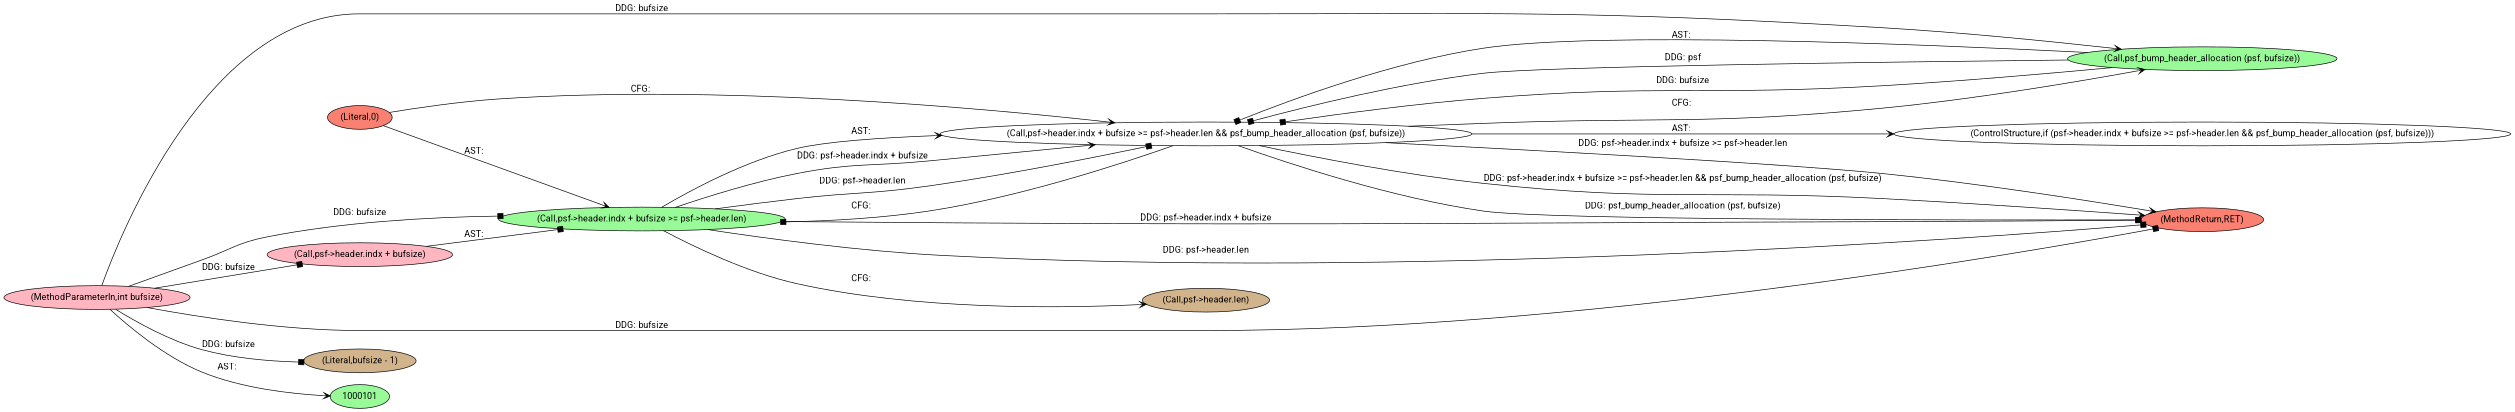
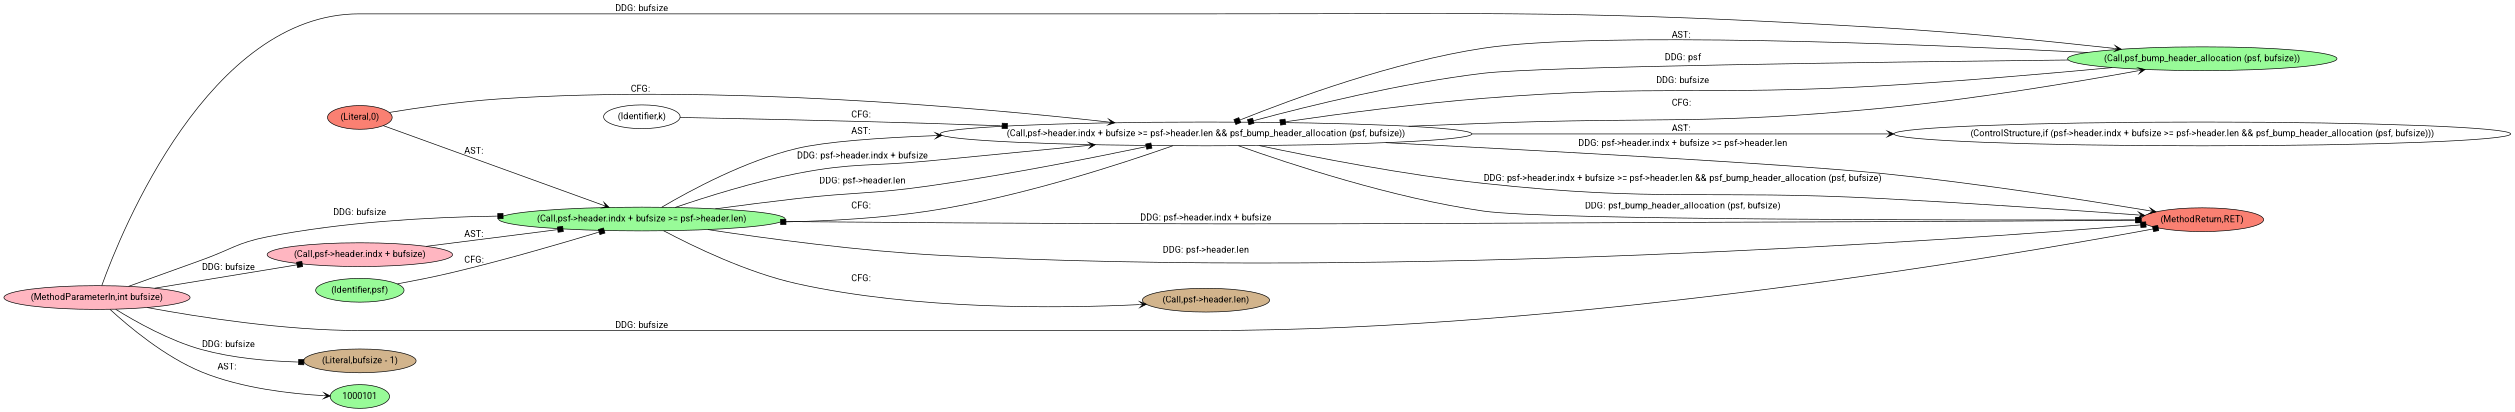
node "(Identifier,k)": added
node "(Identifier,psf)": added
